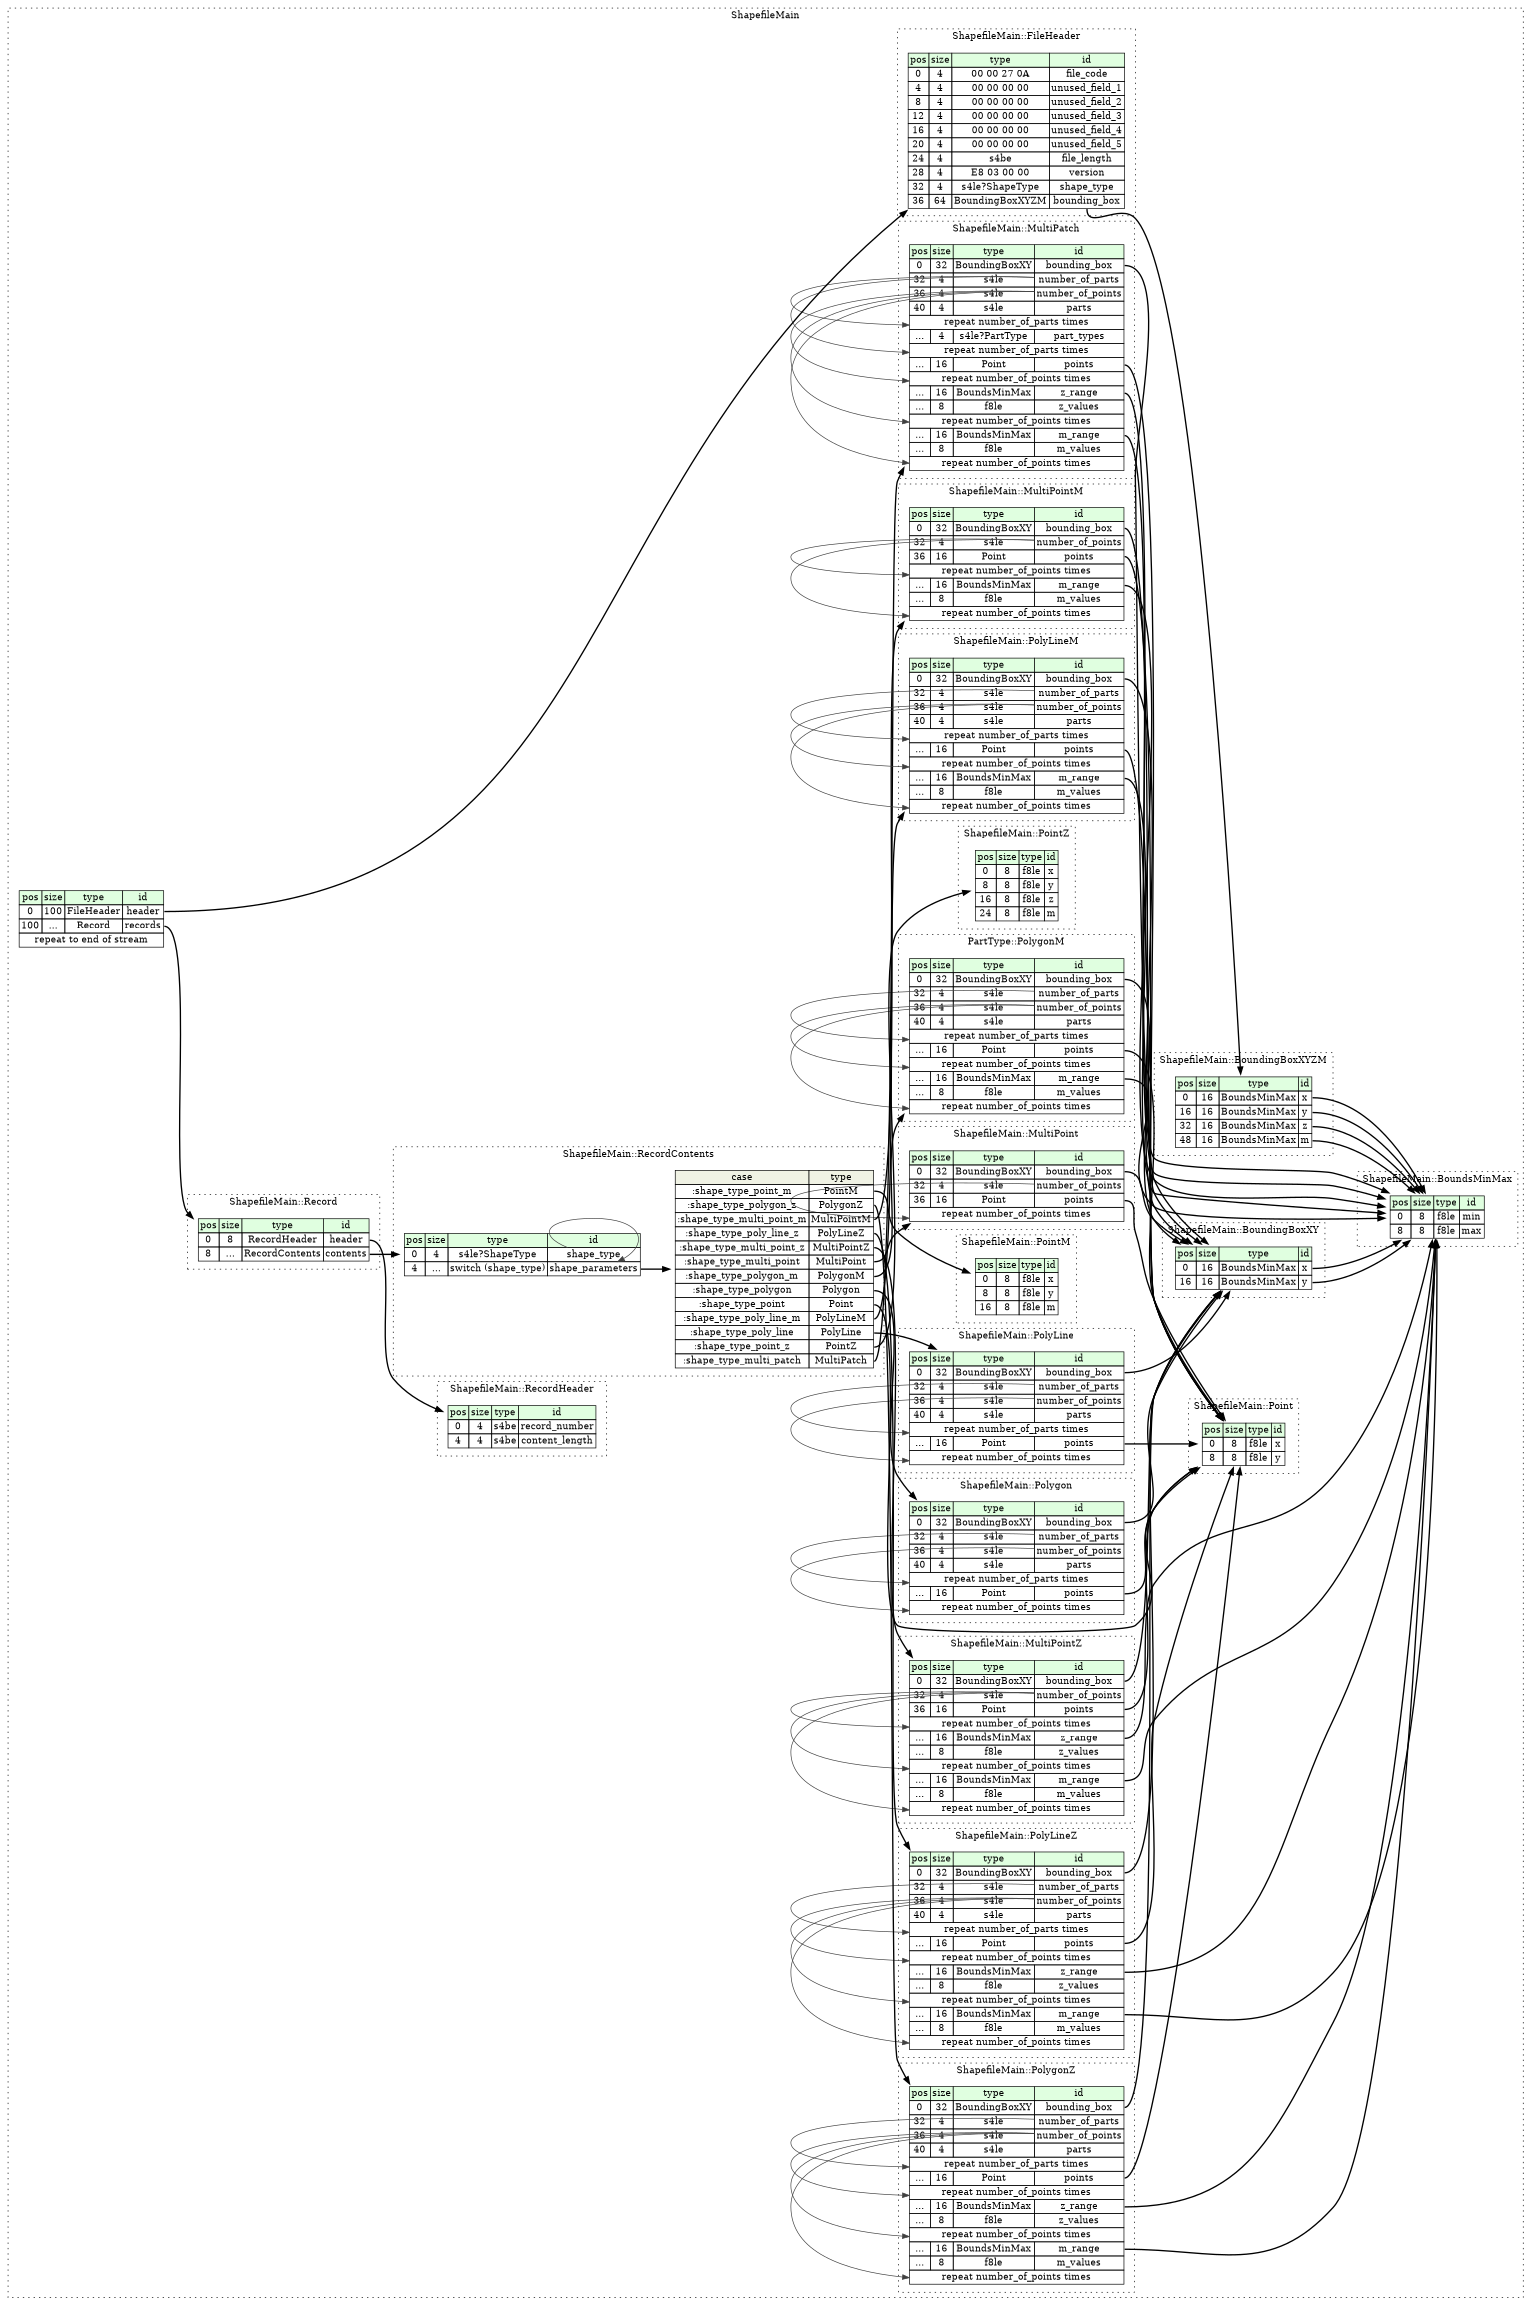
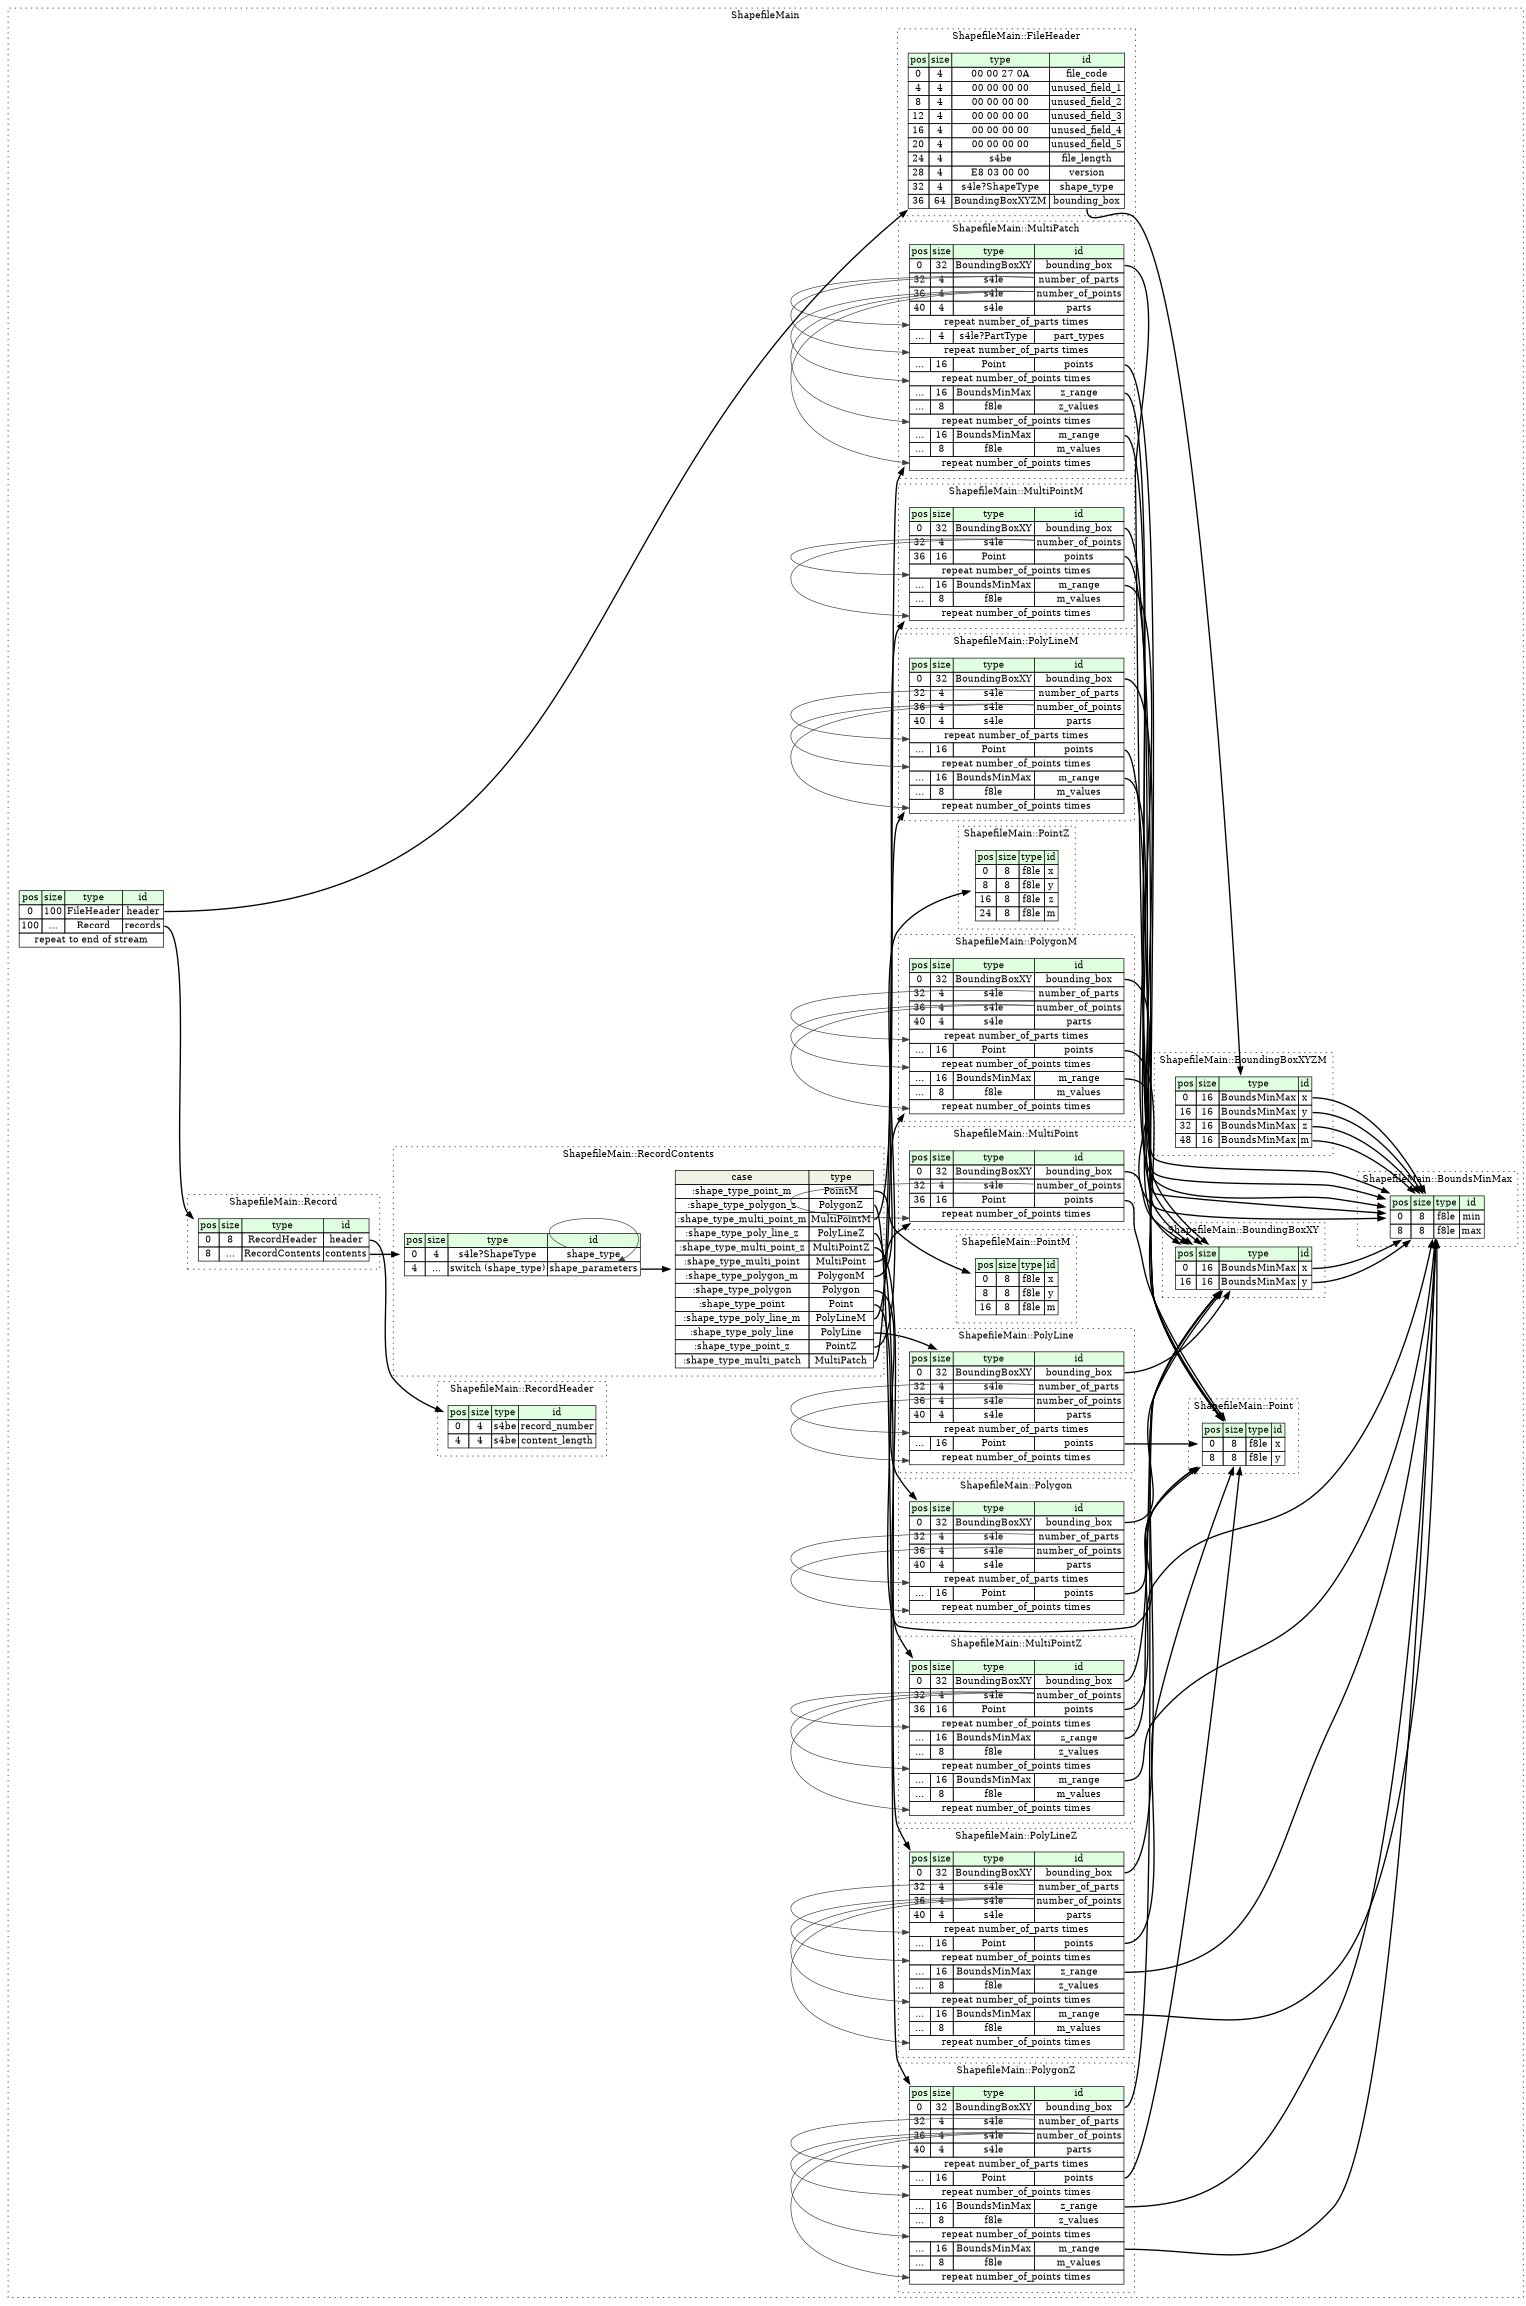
cluster "PartType::PolygonM": label "PartType::PolygonM" -> "ShapefileMain::PolygonM"
